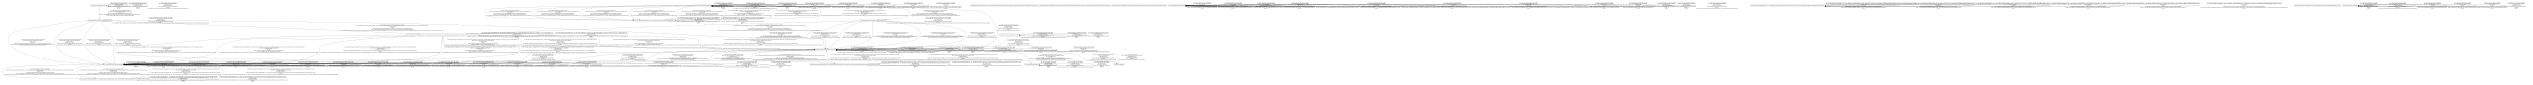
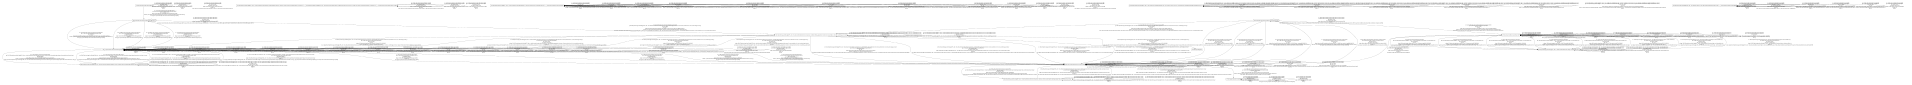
edge "ACT[de.ub0r.android.lib.DonationHelper]879" -> "OptionsMenu[de.ub0r.android.smsdroid.ConversationList]904": reversed
edge "OptionsMenu[de.ub0r.android.smsdroid.MessageList]857" -> "ACT[de.ub0r.android.smsdroid.ConversationList]910": removed, label "src: OptionsMenu[de.ub0r.android.smsdroid.MessageList]857 tgt: ACT[de.ub0r.android.smsdroid.ConversationList]910 tag: start_activity evt: click widget: MenuItemINFL[android.view.MenuItem,WID[2131296314|item_all_threads]481,857]5140 handler: [<de.ub0r.android.smsdroid.MessageList: boolean onOptionsItemSelected(android.view.MenuItem)>] stack: [[pop OptionsMenu[de.ub0r.android.smsdroid.MessageList]857], [push ACT[de.ub0r.android.smsdroid.ConversationList]910]]"
edge "ACT[de.ub0r.android.smsdroid.Preferences]892" -> "ACT[de.ub0r.android.smsdroid.ConversationList]910": removed, label "src: ACT[de.ub0r.android.smsdroid.Preferences]892 tgt: ACT[de.ub0r.android.smsdroid.ConversationList]910 tag: implicit_back evt: implicit_back_event widget: ACT[de.ub0r.android.smsdroid.Preferences]892 handler: [] stack: [[pop ACT[de.ub0r.android.smsdroid.Preferences]892]]"
edge "LAUNCHER_NODE[]5408" -> "ACT[de.ub0r.android.smsdroid.ConversationList]910": removed, label "src: LAUNCHER_NODE[]5408 tgt: ACT[de.ub0r.android.smsdroid.ConversationList]910 tag: implicit_launch evt: implicit_launch_event widget: LAUNCHER_NODE[]5408 handler: [] stack: [[push ACT[de.ub0r.android.smsdroid.ConversationList]910]]"
edge "ACT[de.ub0r.android.smsdroid.ConversationList]910" -> "LAUNCHER_NODE[]5408": removed, label "src: ACT[de.ub0r.android.smsdroid.ConversationList]910 tgt: LAUNCHER_NODE[]5408 tag: implicit_back evt: implicit_back_event widget: ACT[de.ub0r.android.smsdroid.ConversationList]910 handler: [] stack: [[pop ACT[de.ub0r.android.smsdroid.ConversationList]910]]"
